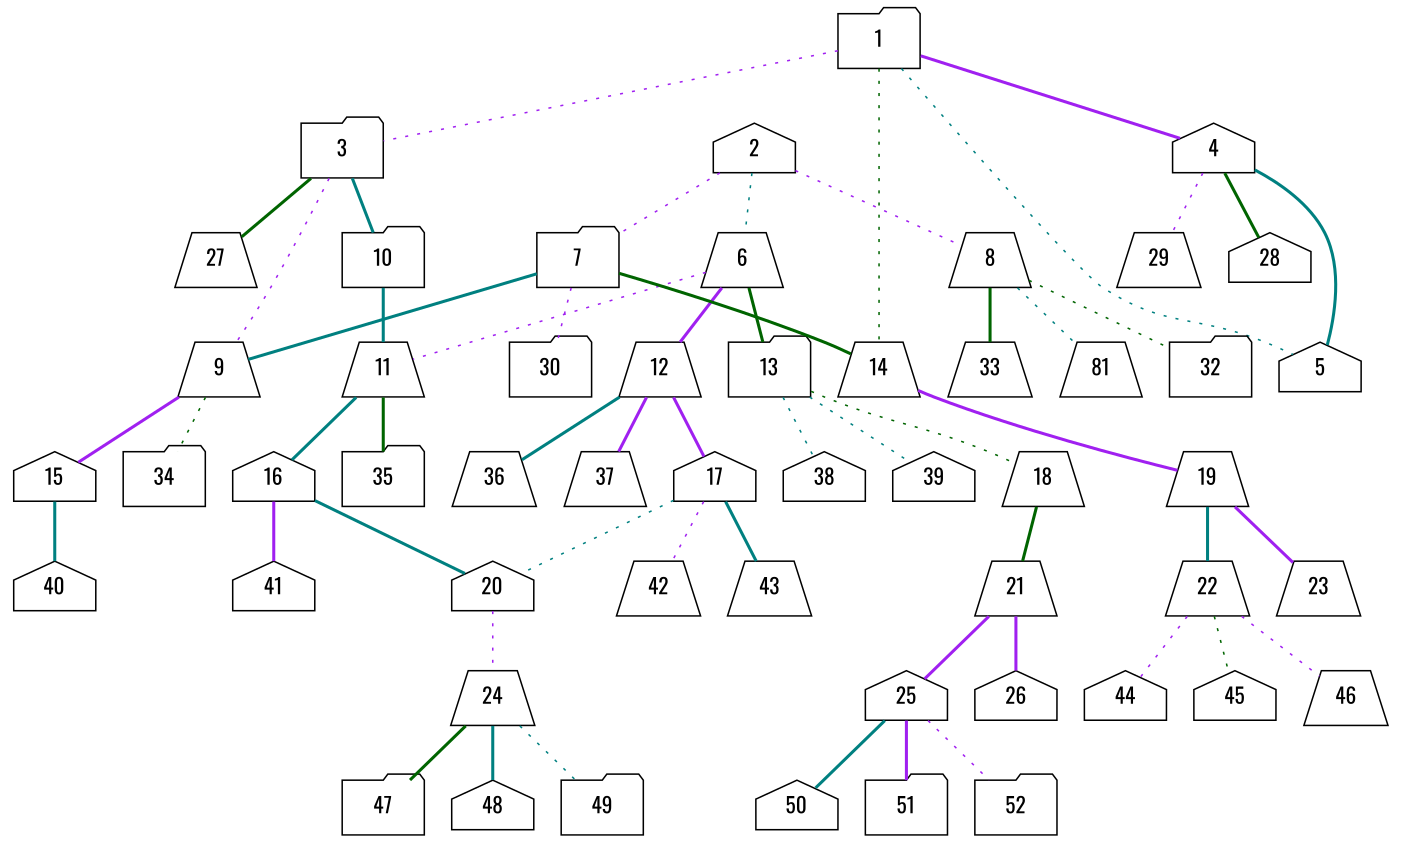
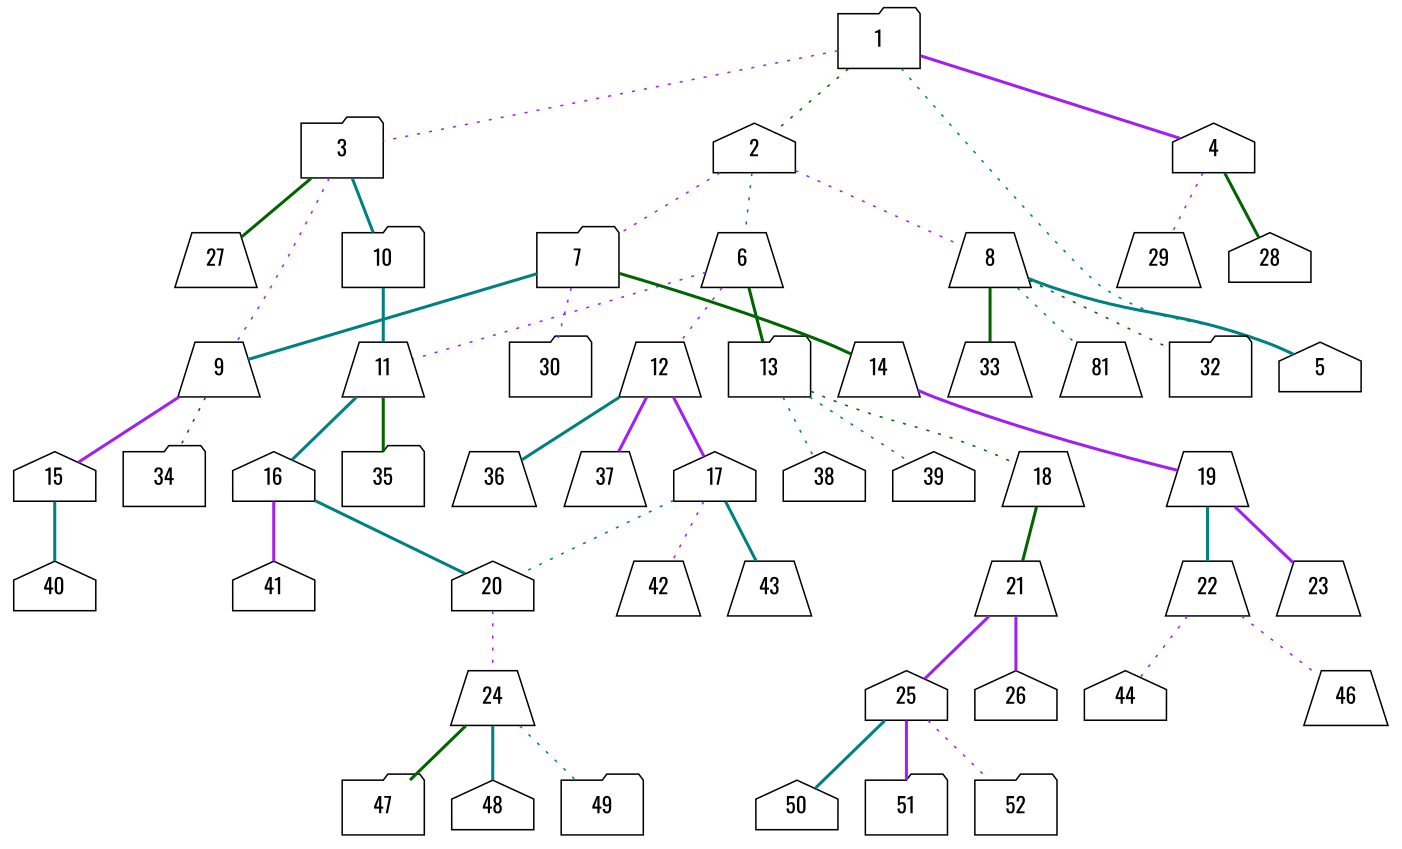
edge "1" -- "14": now "1" -- "2"
edge "4" -- "5": now "8" -- "5"
edge "6" -- "12": style bold -> dotted
node "45": removed
